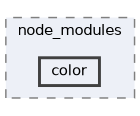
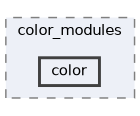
cluster "node_modules": label "node_modules" -> "color_modules"
